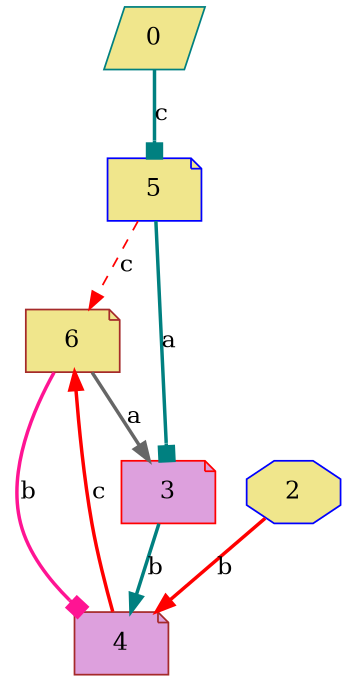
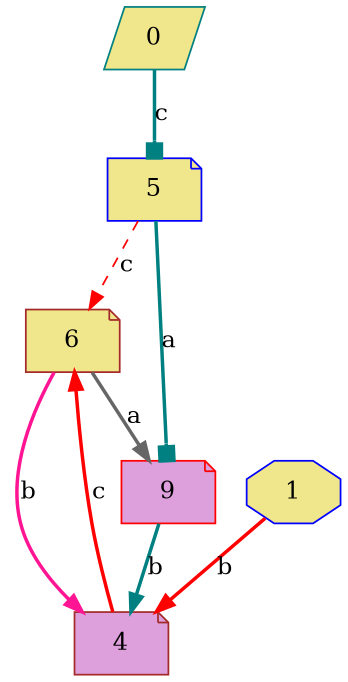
edge "6" -> "4": arrowhead box -> normal
node "3": label "3" -> "9"
node "2": label "2" -> "1"
